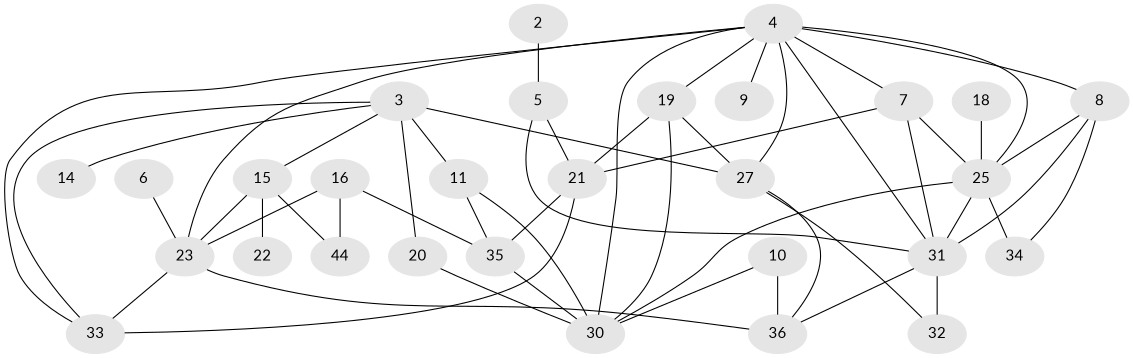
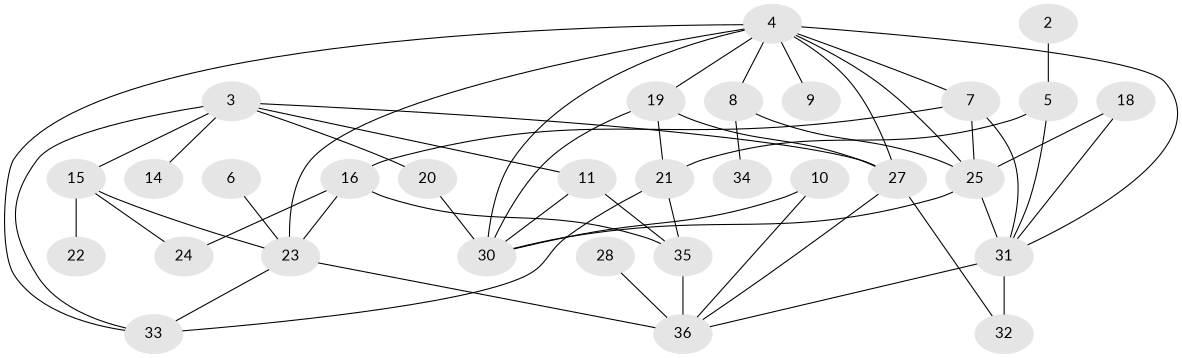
edge "7" -- "21": now "7" -- "16"
edge "8" -- "31": now "18" -- "31"
edge "25" -- "34": removed
node "44": label "44" -> "24"
node "28": added
edge "35" -- "30": now "35" -- "36"
